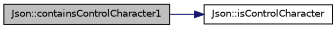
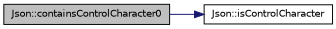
node "Json::containsControlCharacter1": label "Json::containsControlCharacter1" -> "Json::containsControlCharacter0"
